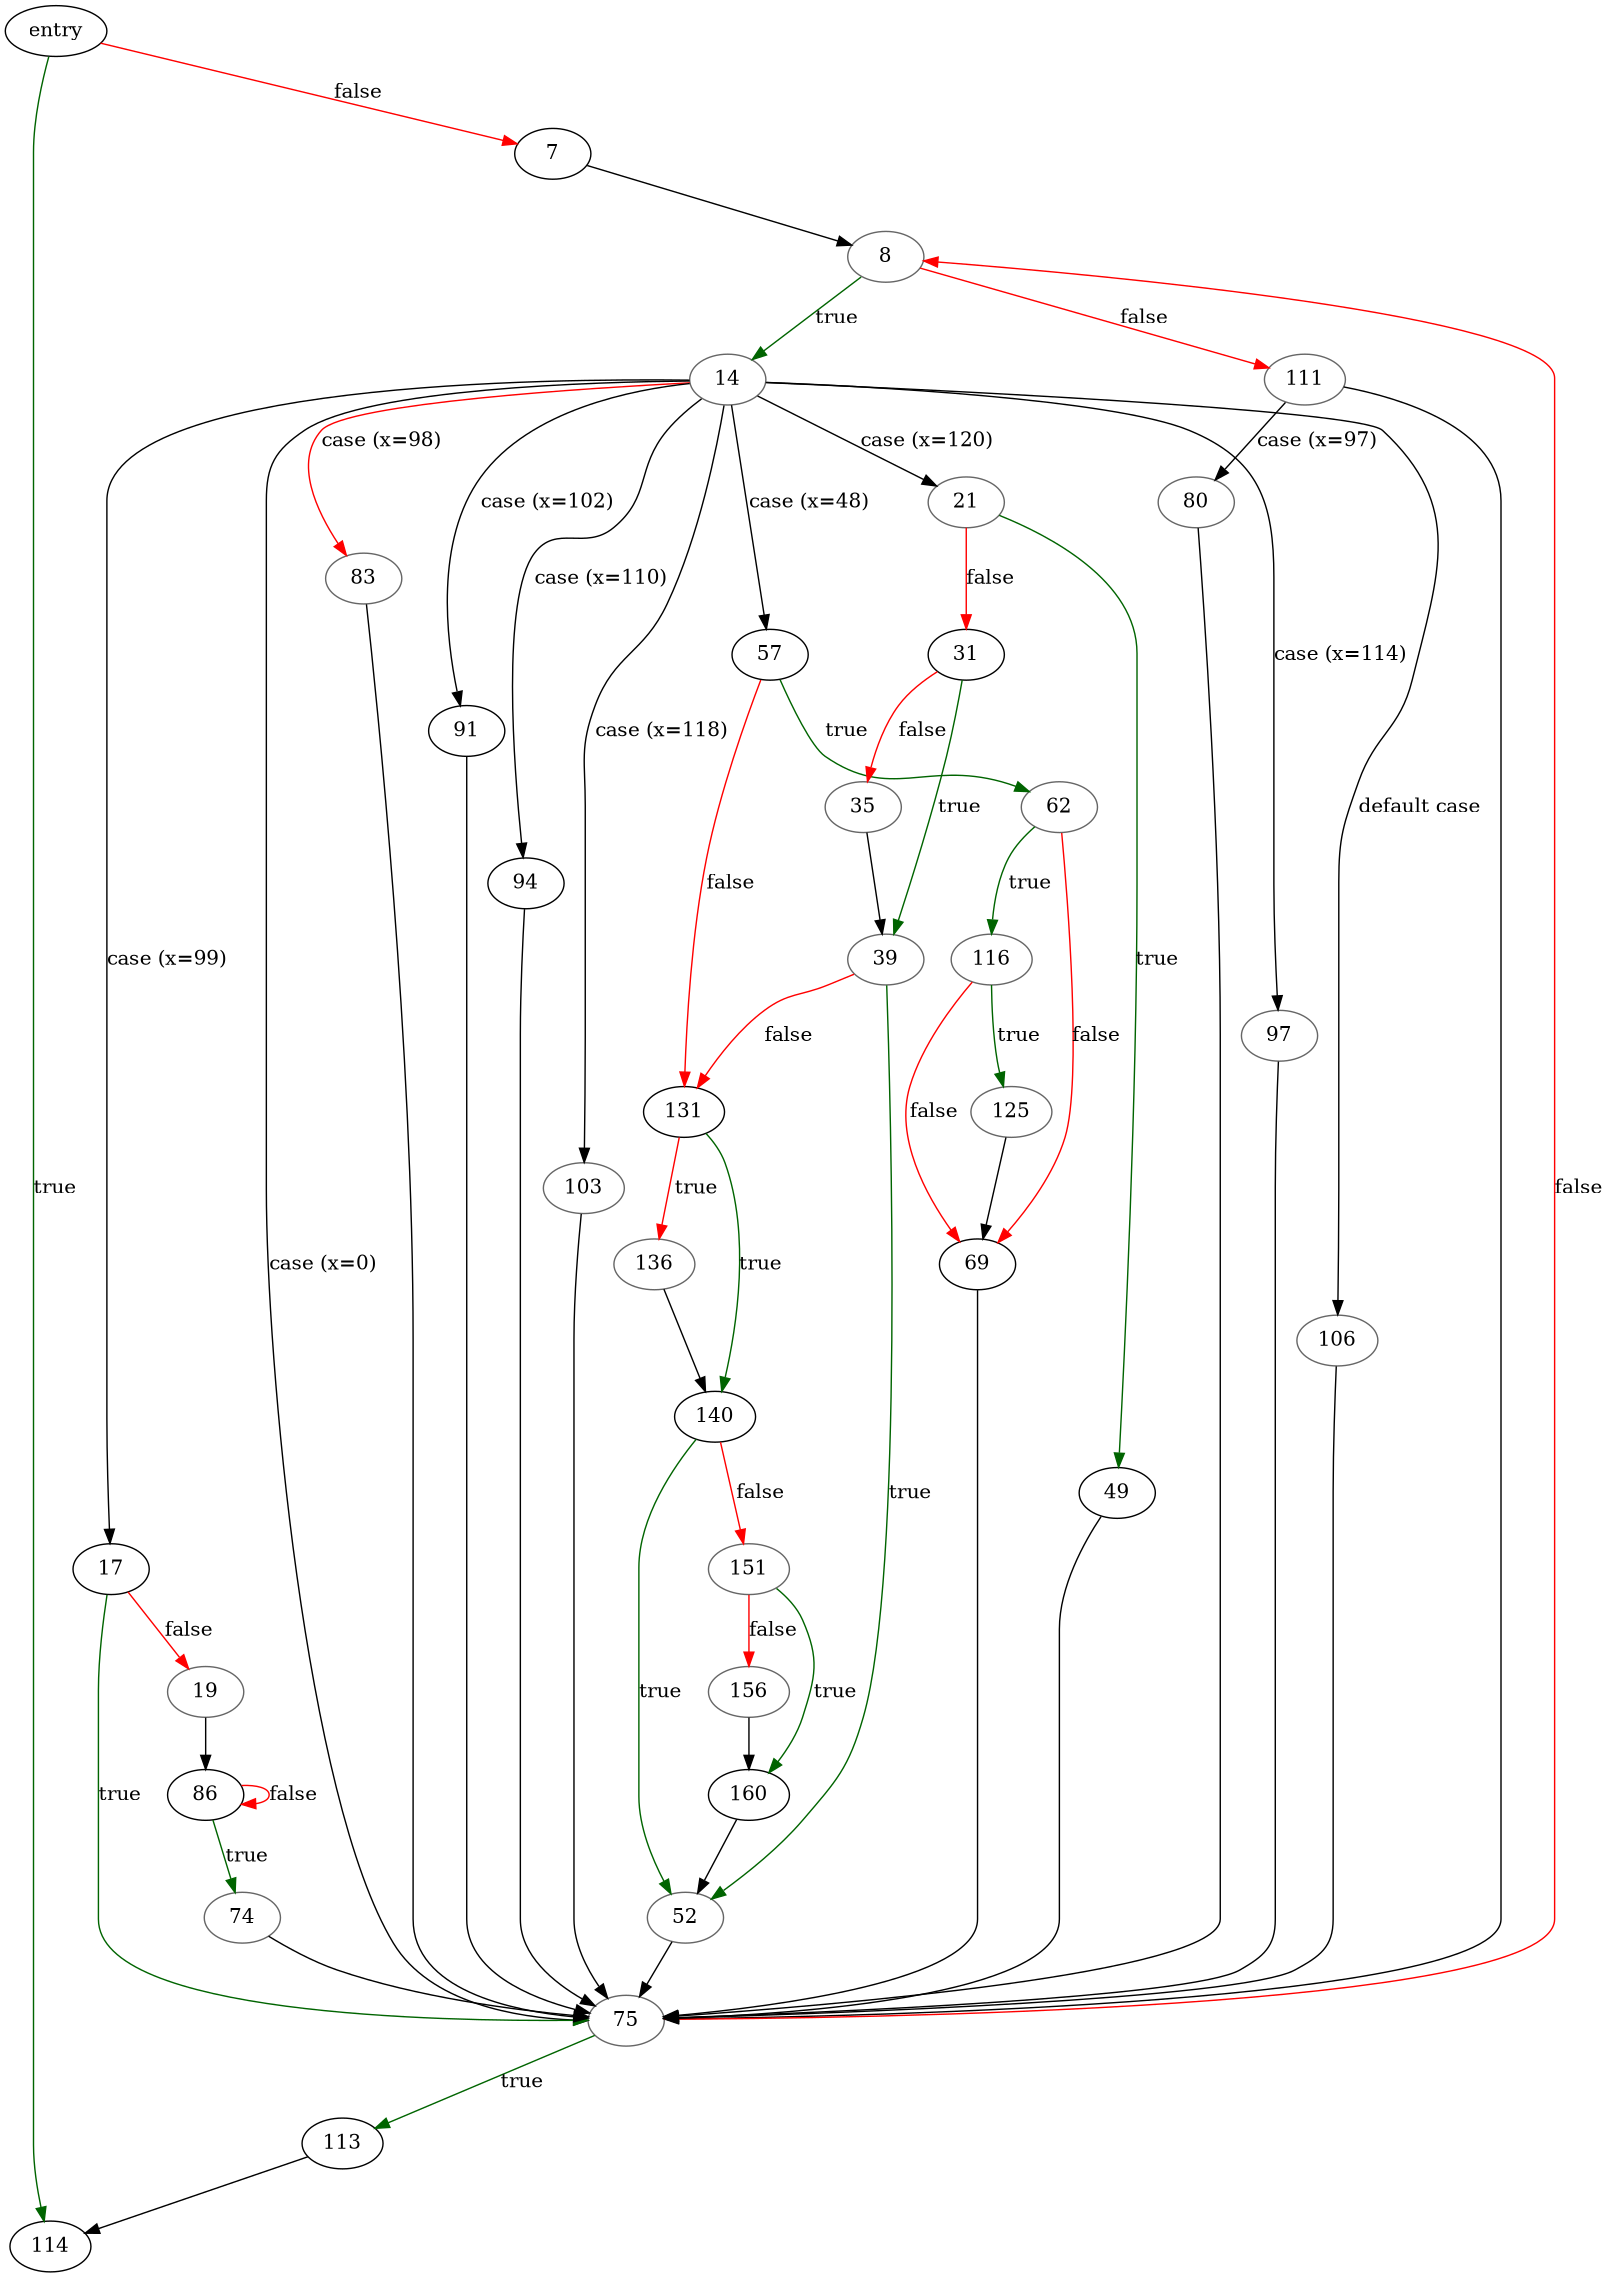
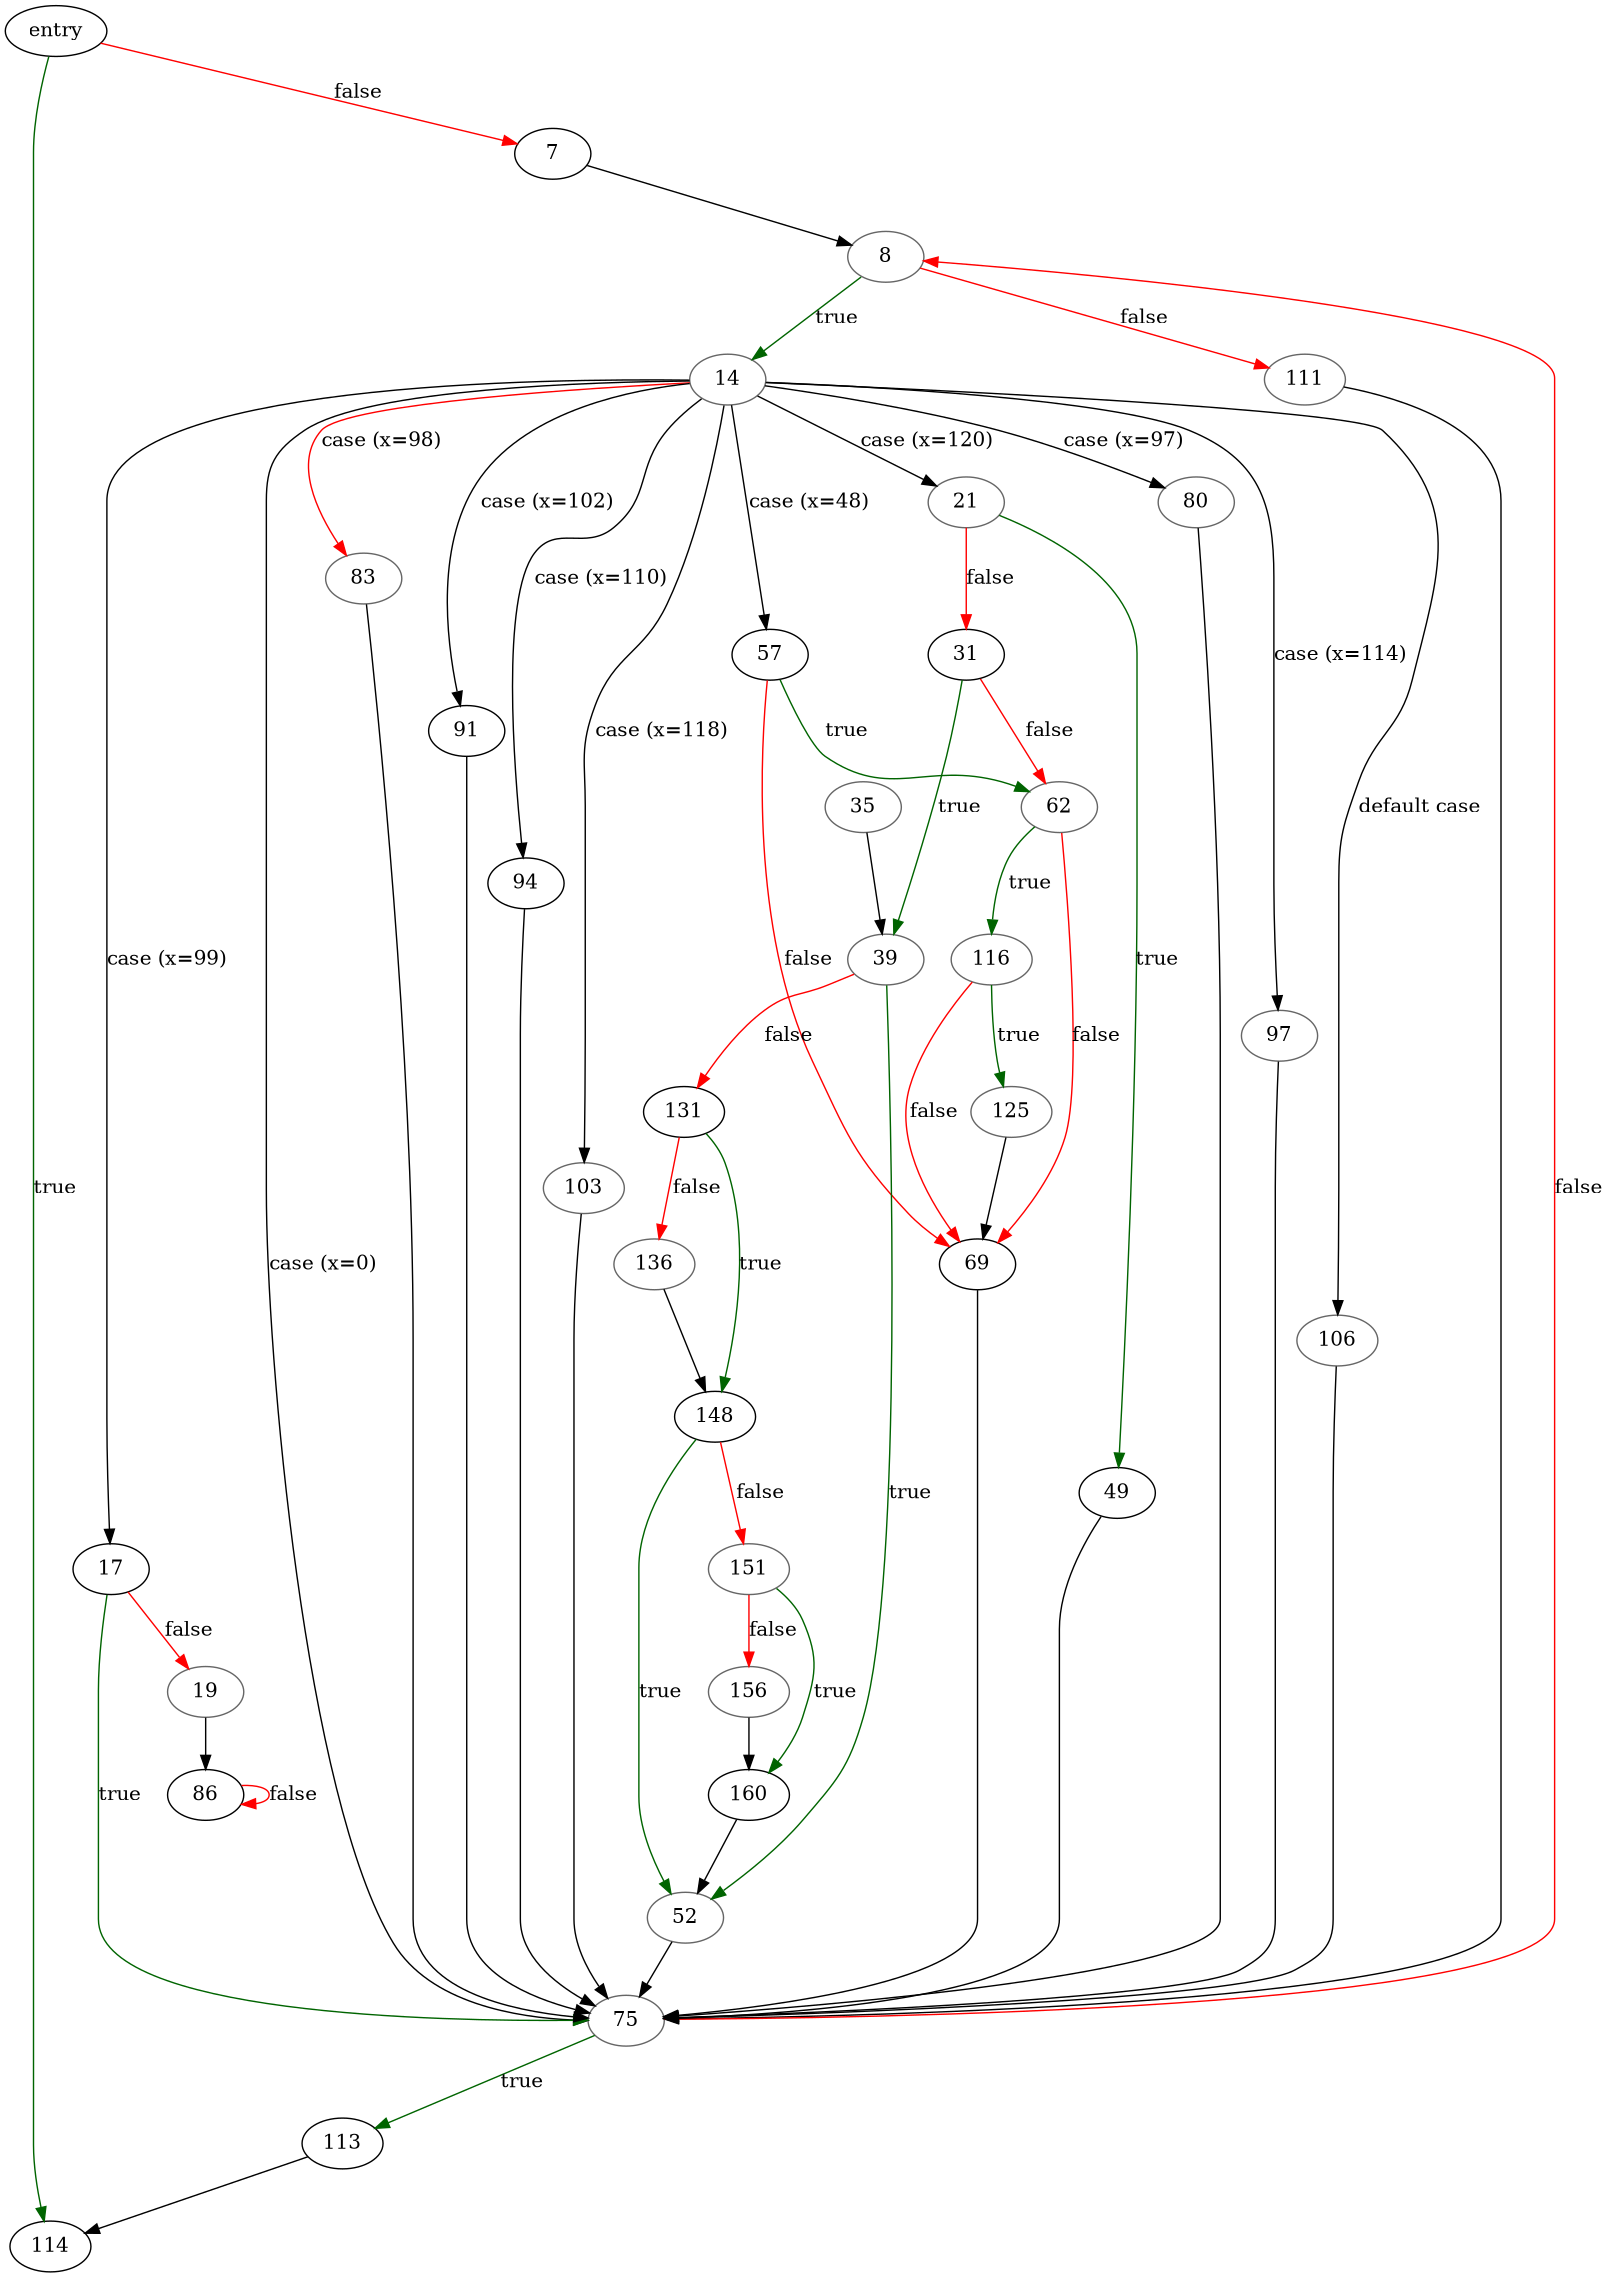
edge "111" -> "80": now "14" -> "80"
edge "31" -> "35": now "31" -> "62"
edge "57" -> "131": now "57" -> "69"
edge "131" -> "136": label "true" -> "false"
node "140": label "140" -> "148"
node "74": removed
